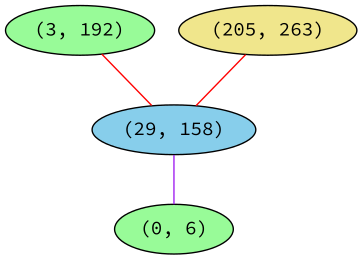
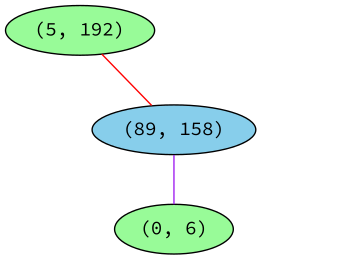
node "(3, 192)": label "(3, 192)" -> "(5, 192)"
node "(205, 263)": removed
node "(29, 158)": label "(29, 158)" -> "(89, 158)"
